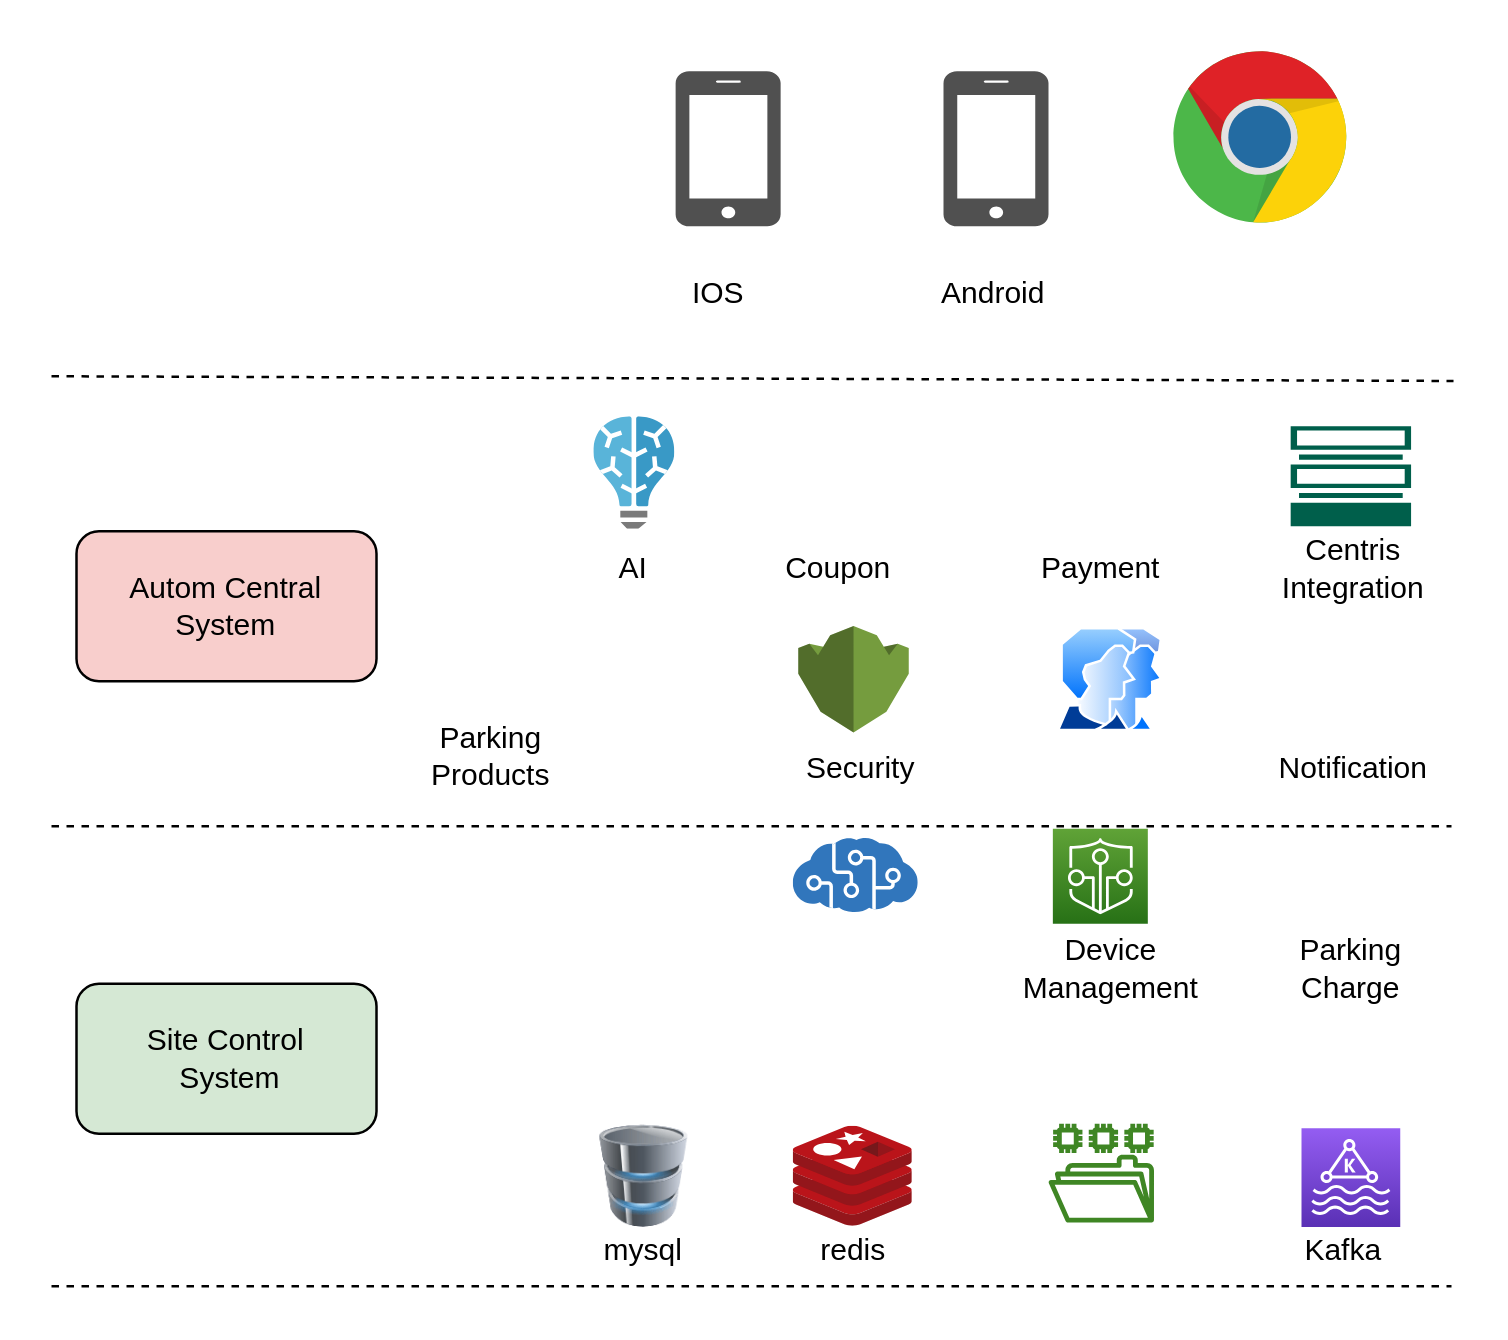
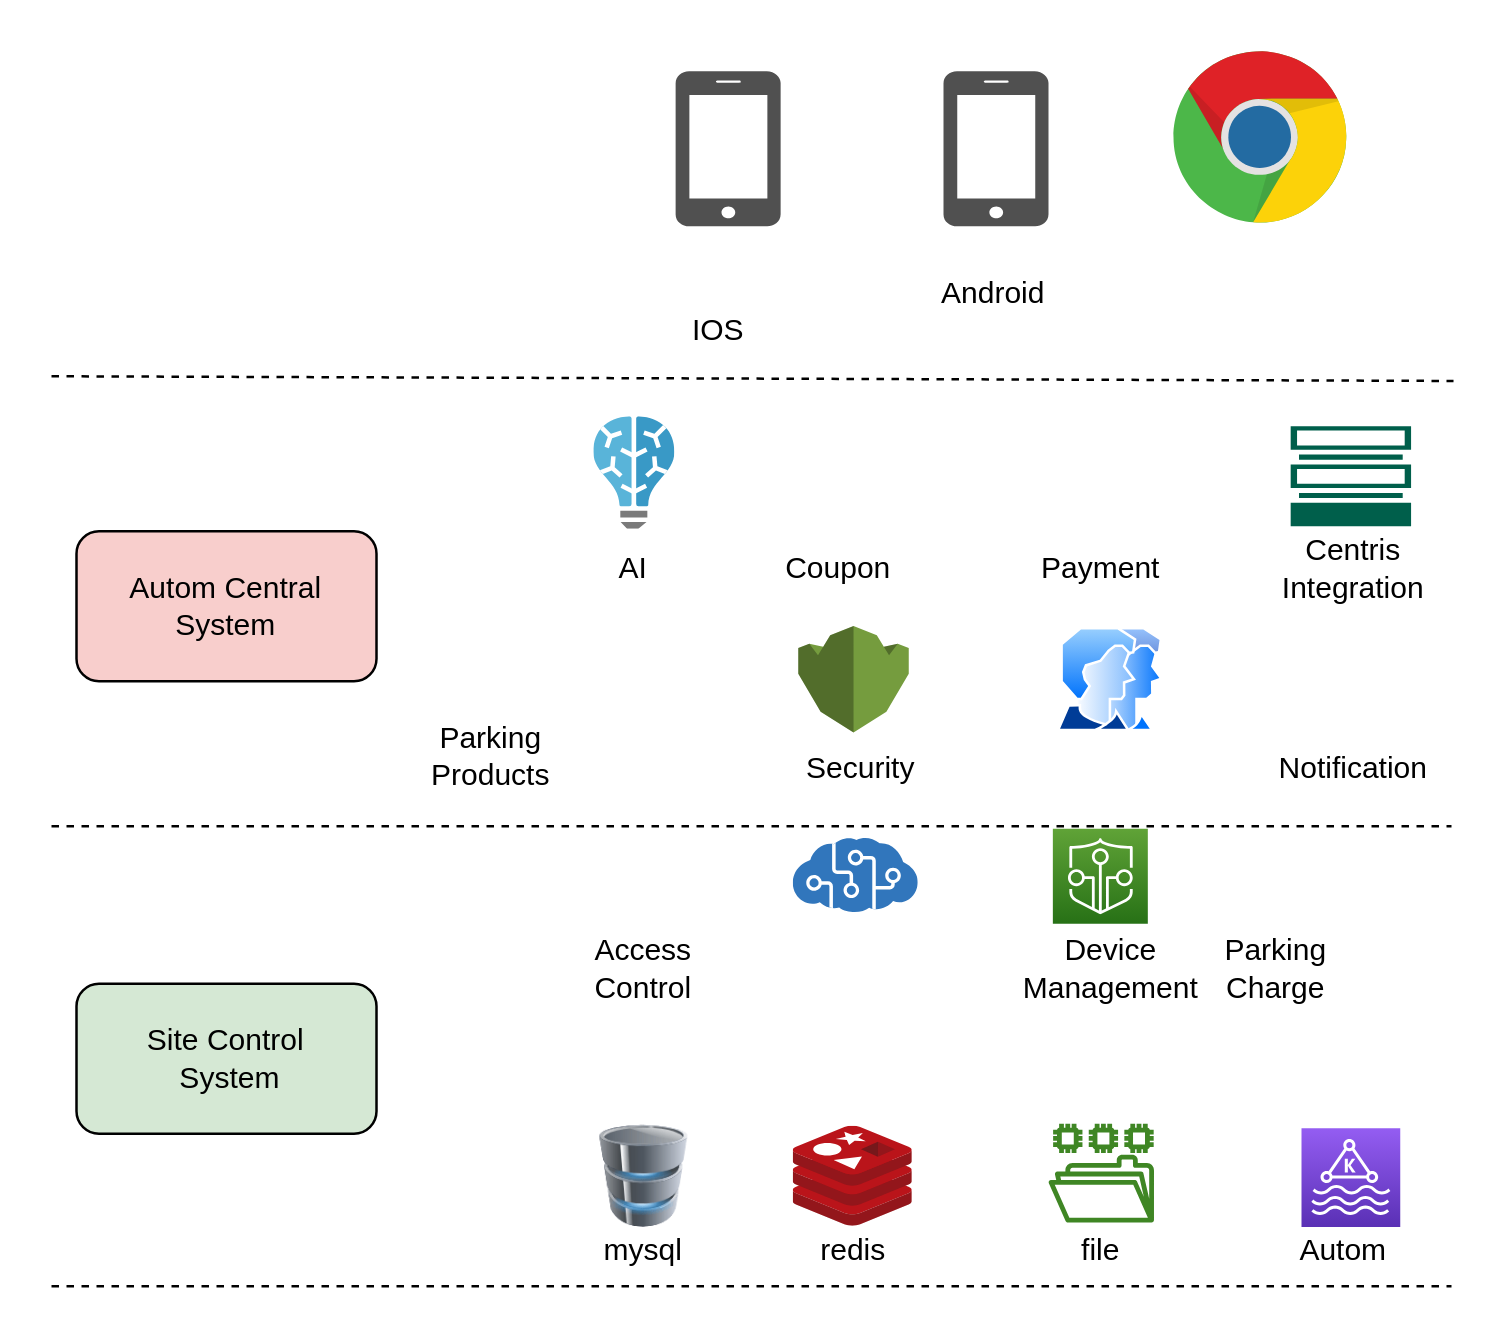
node "IOS": moved (718, 293) -> (718, 330)
node "Access Control": added
node "Parking Charge": moved (1351, 968) -> (1276, 968)
node "file": added
node "Kafka": label "Kafka" -> "Autom"
